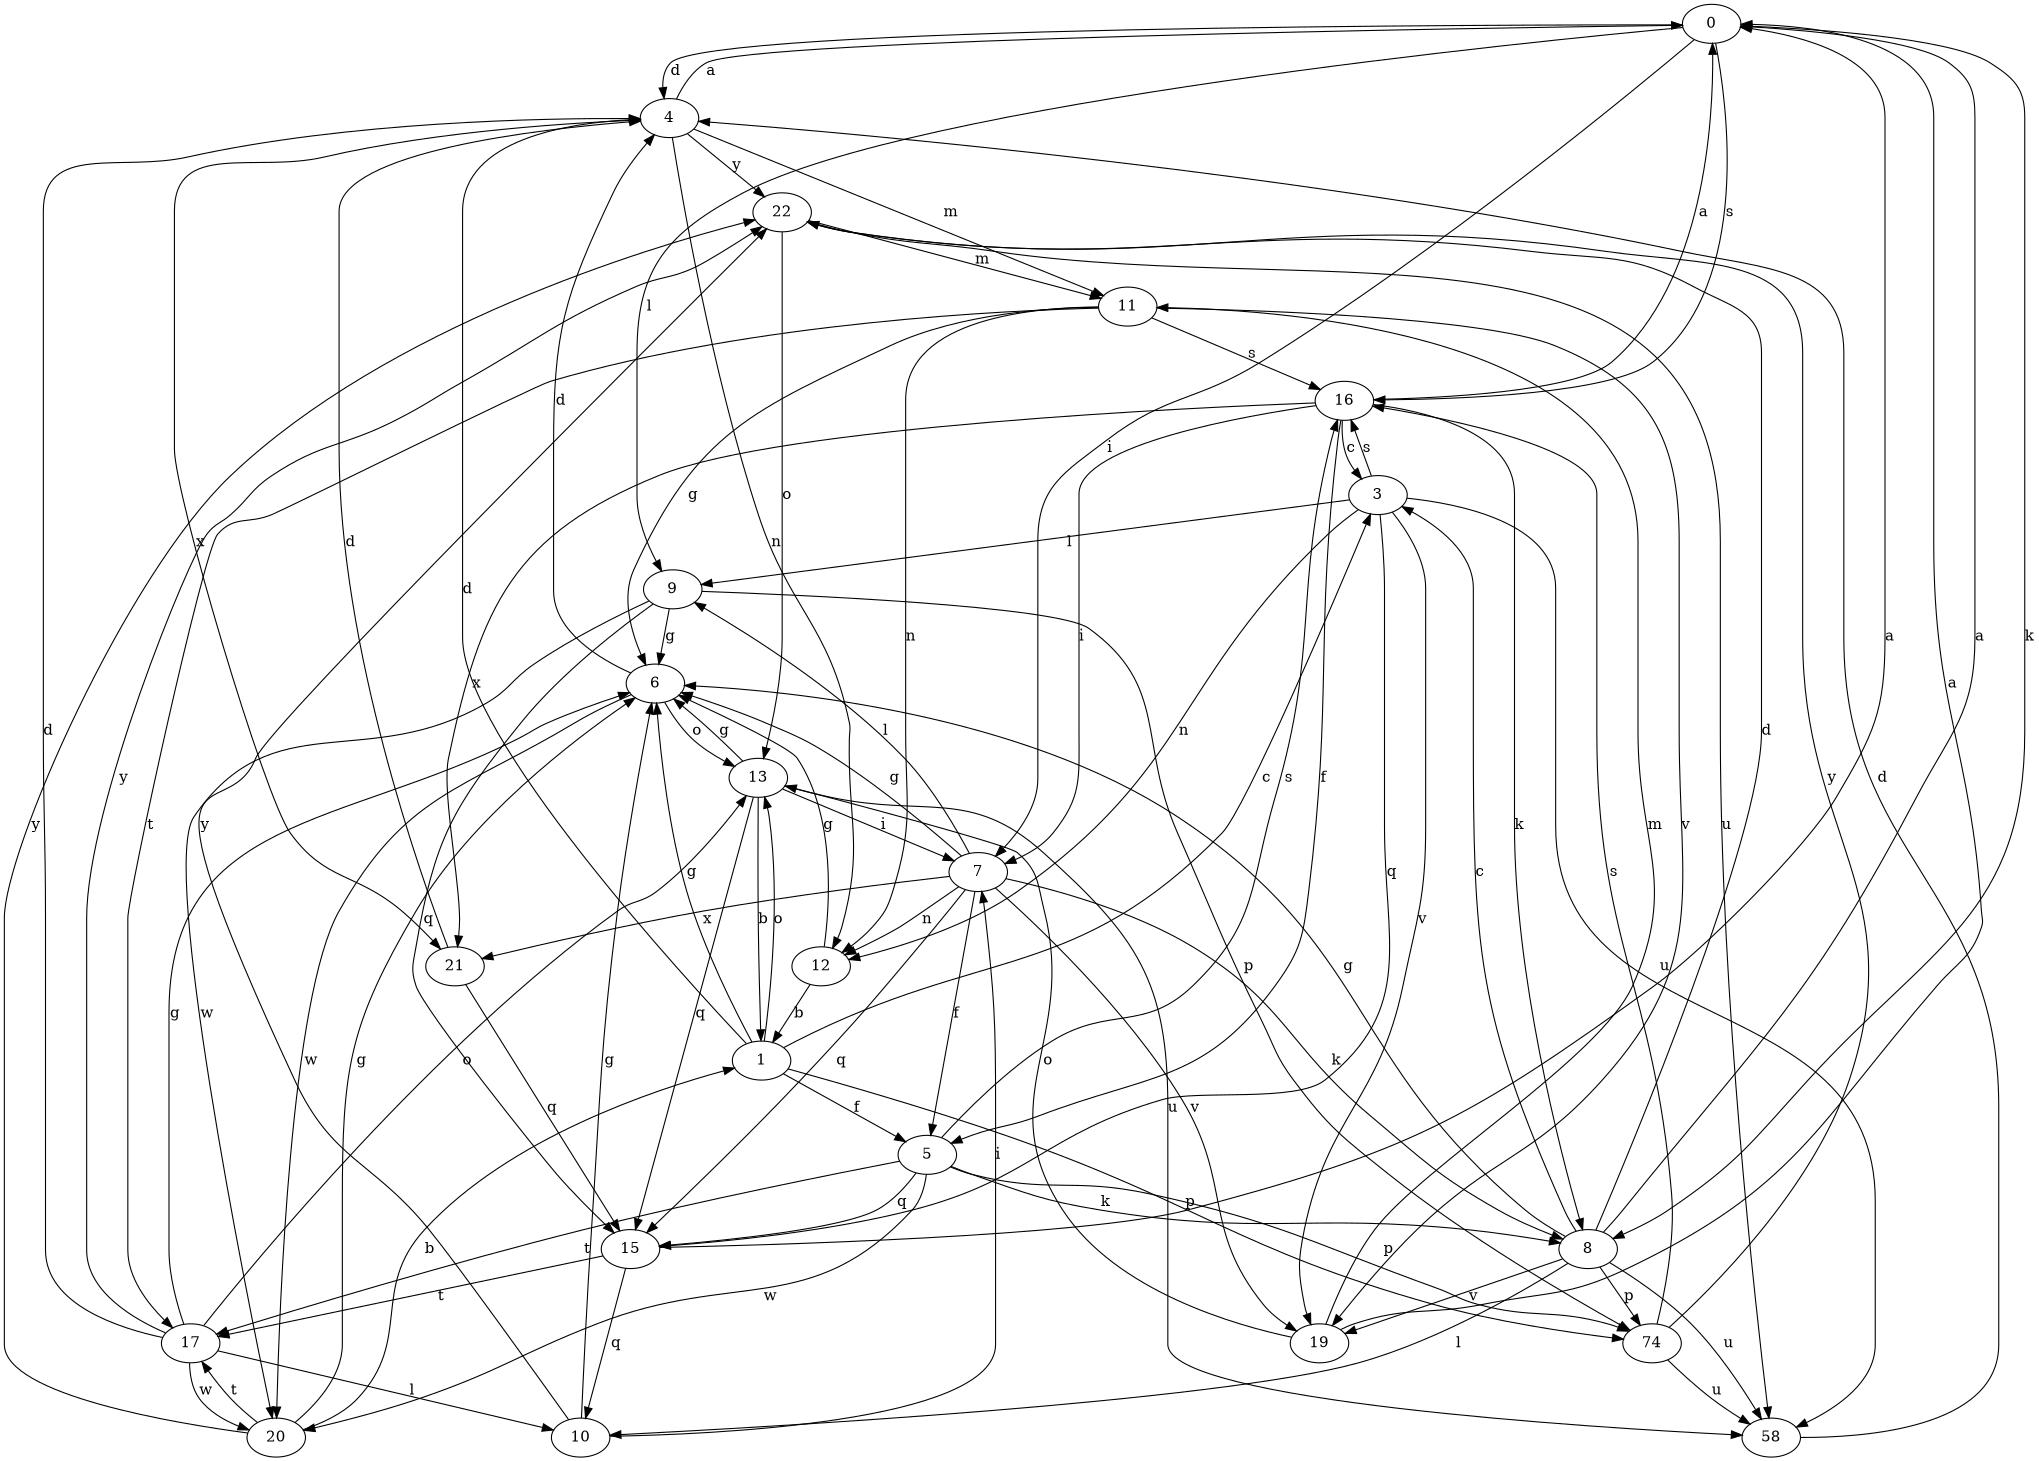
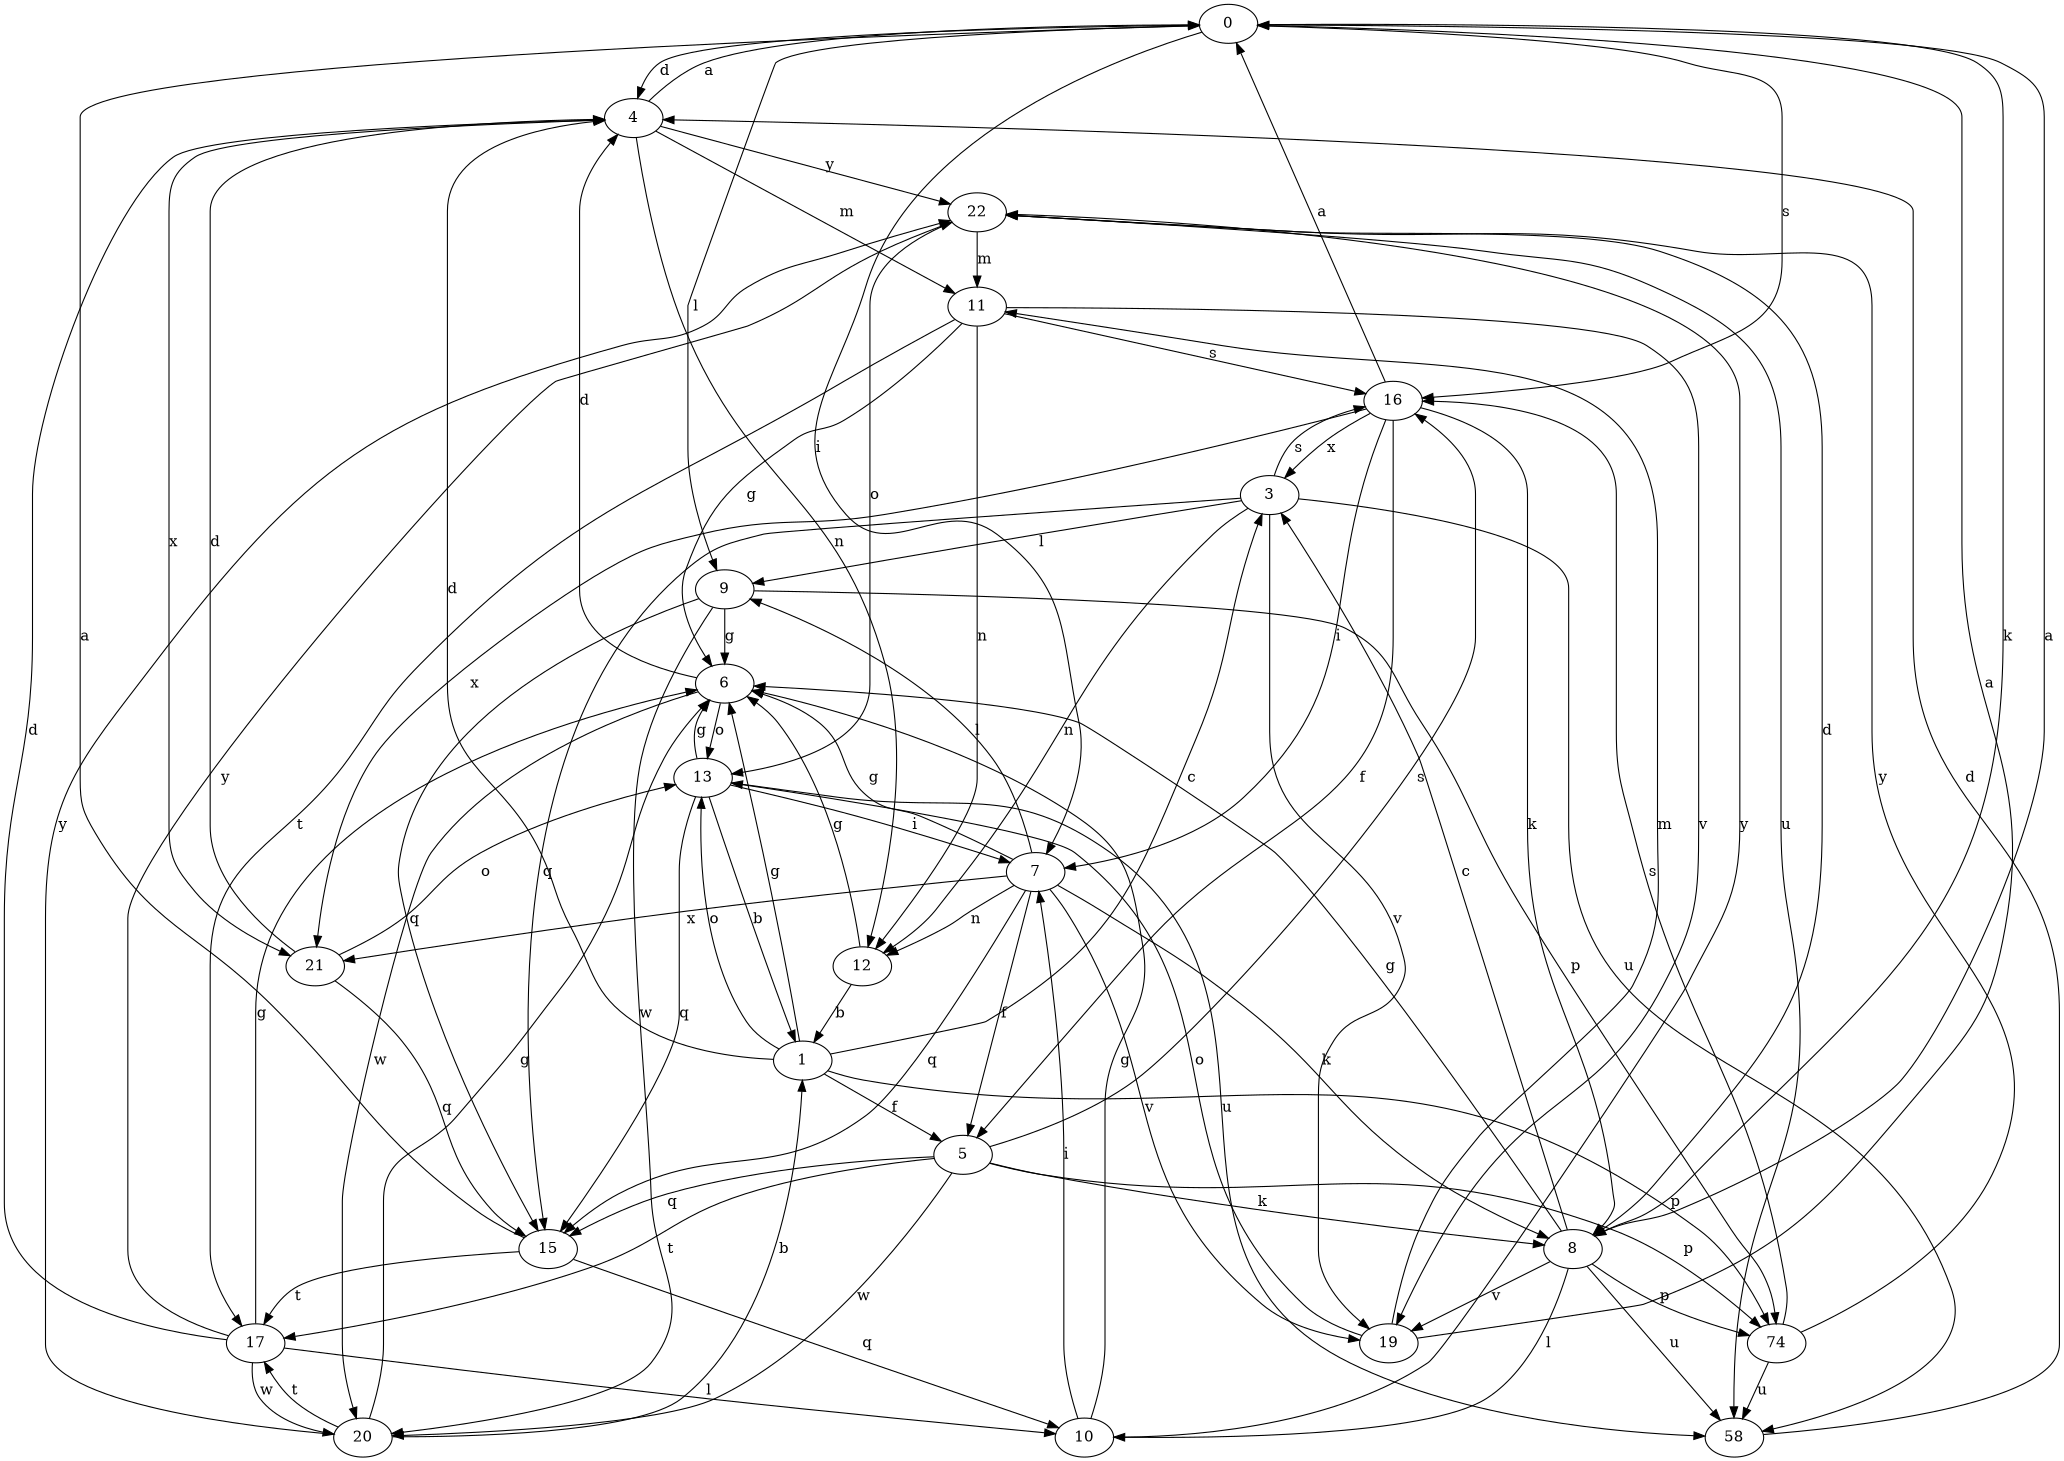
edge "16" -> "3": label "c" -> "x"
edge "17" -> "13": now "21" -> "13"
